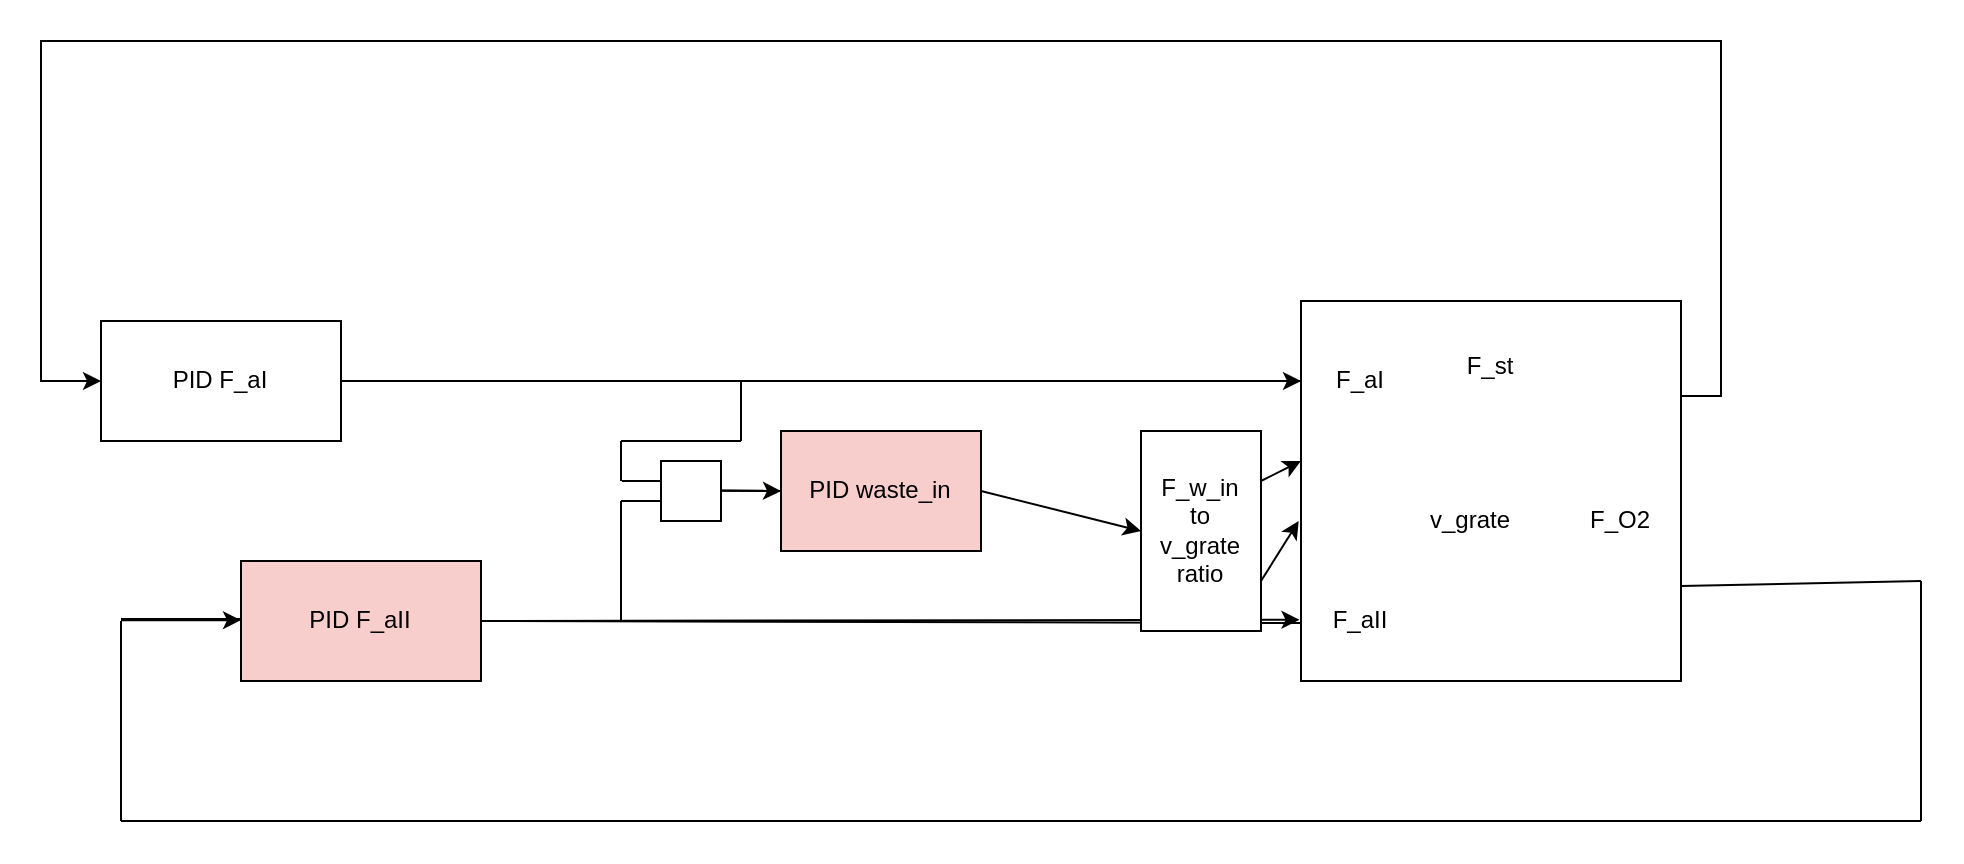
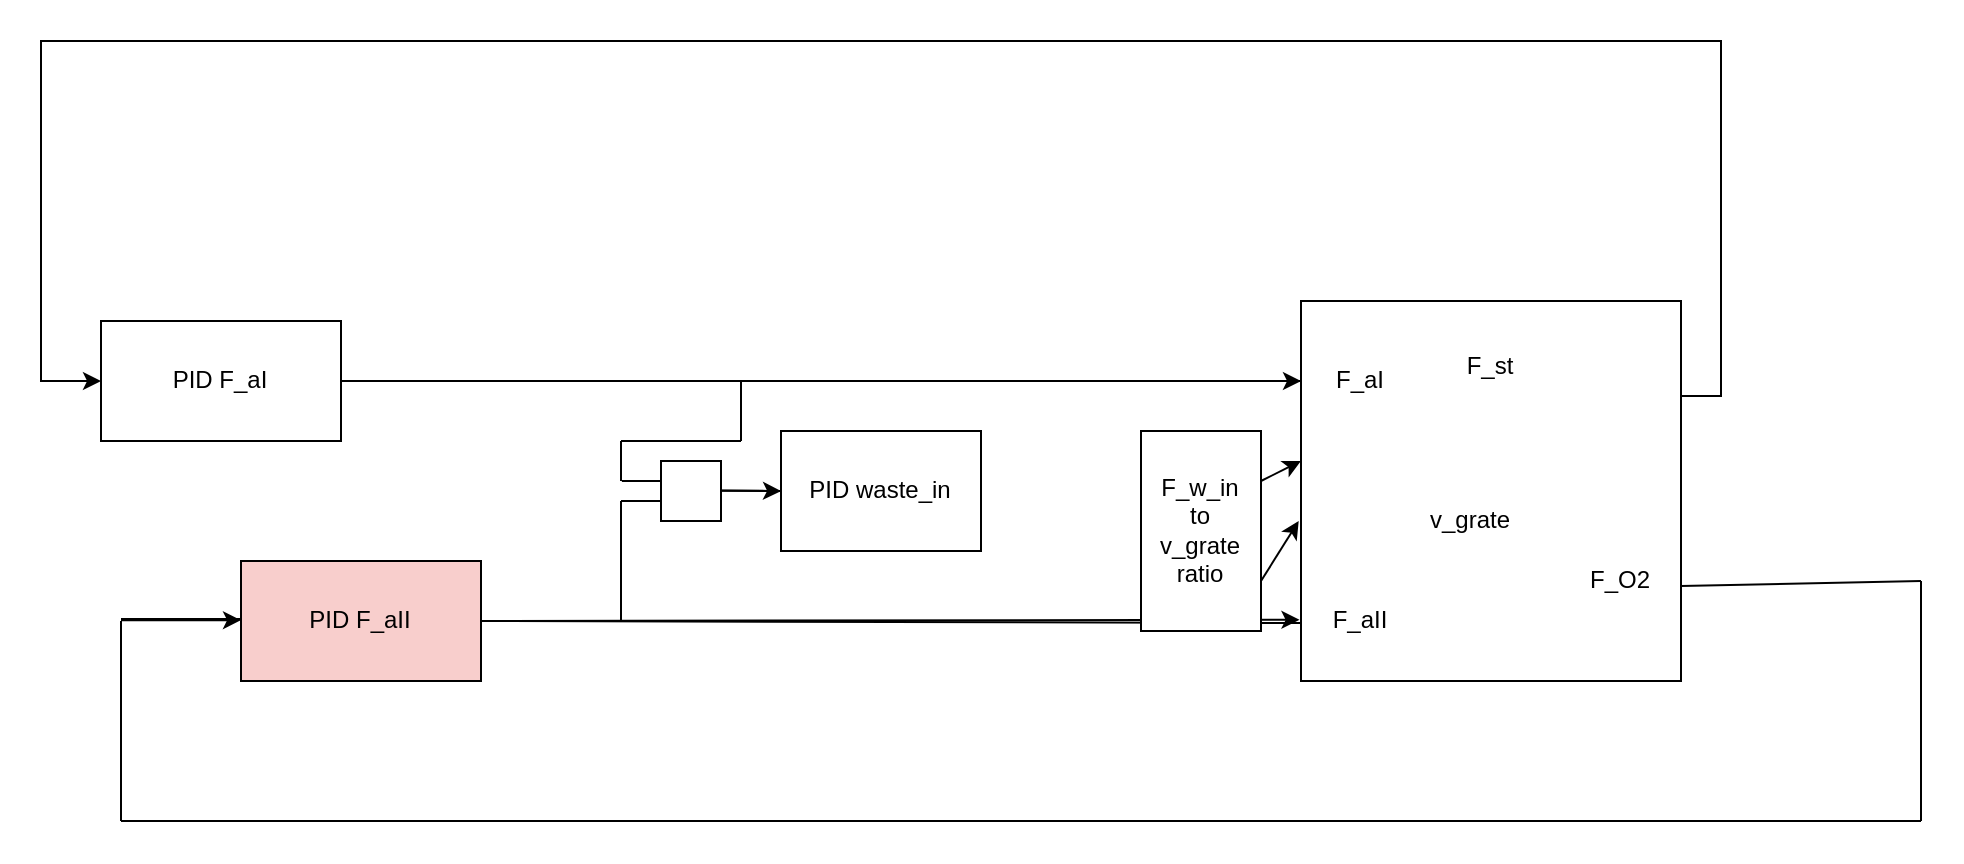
node "PID waste_in": fillcolor #f8cecc -> #ffffff
edge "PID waste_in" -> "F_w_in to v_grate ratio": removed
node "F_O2": moved (1621, 521) -> (1621, 581)
